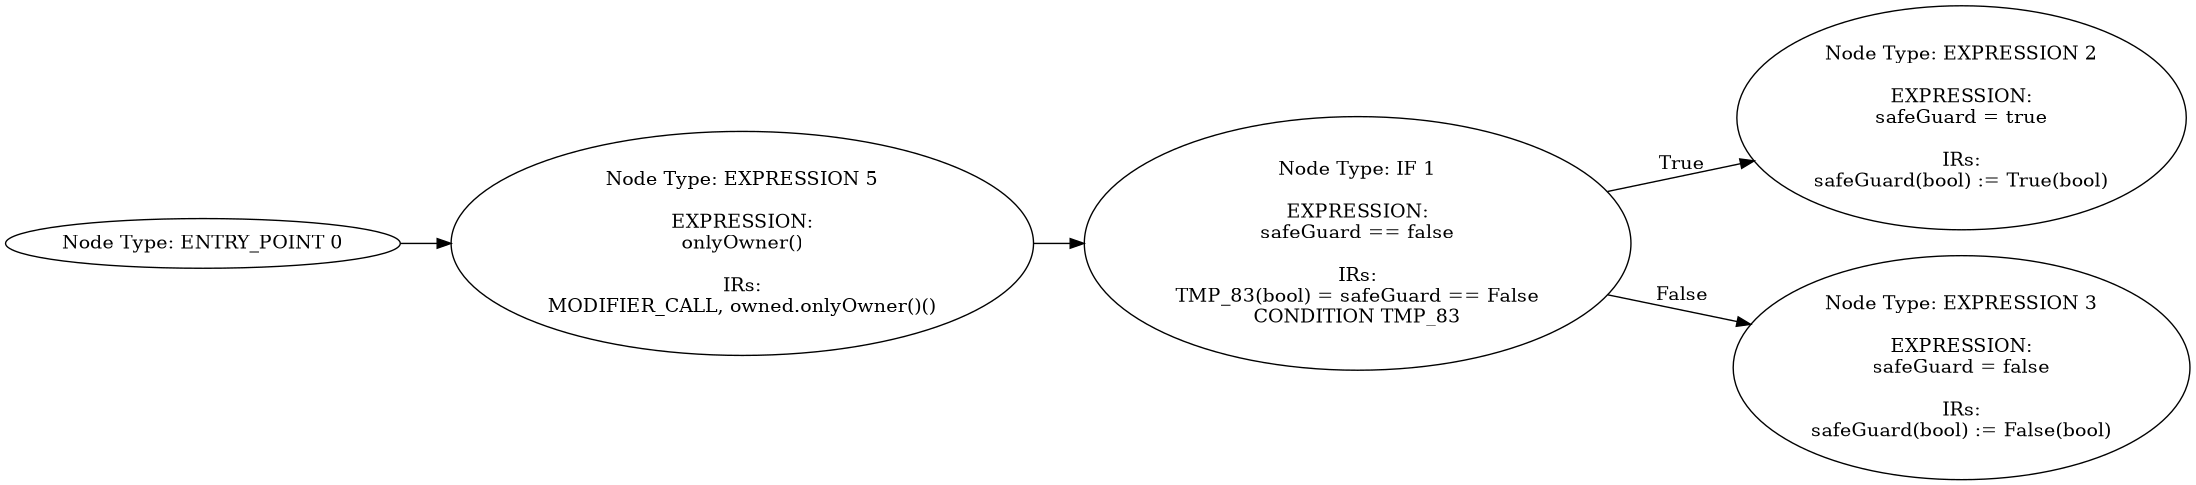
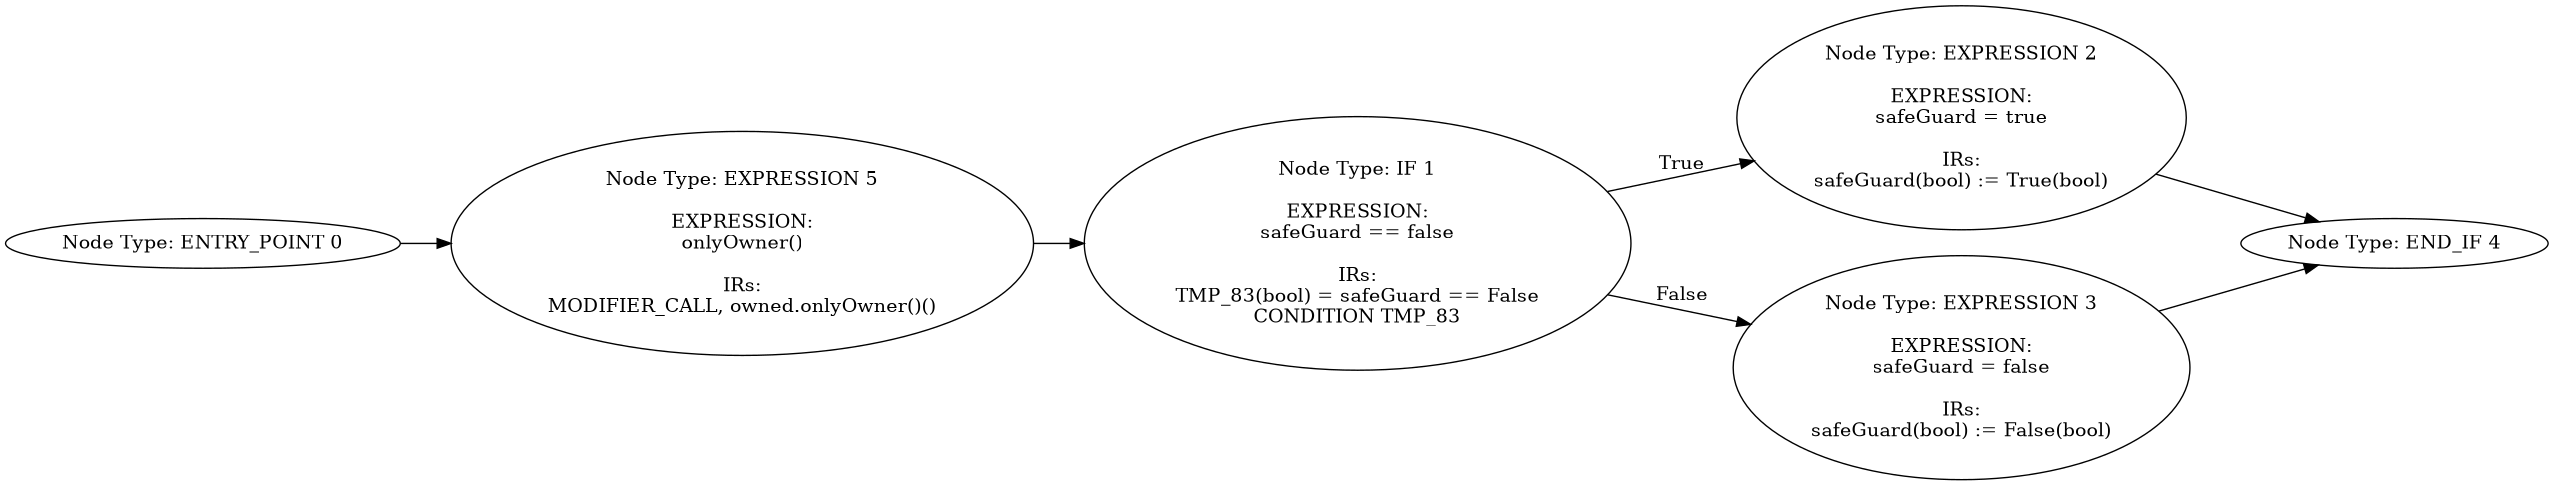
node "Node Type: END_IF 4": added
